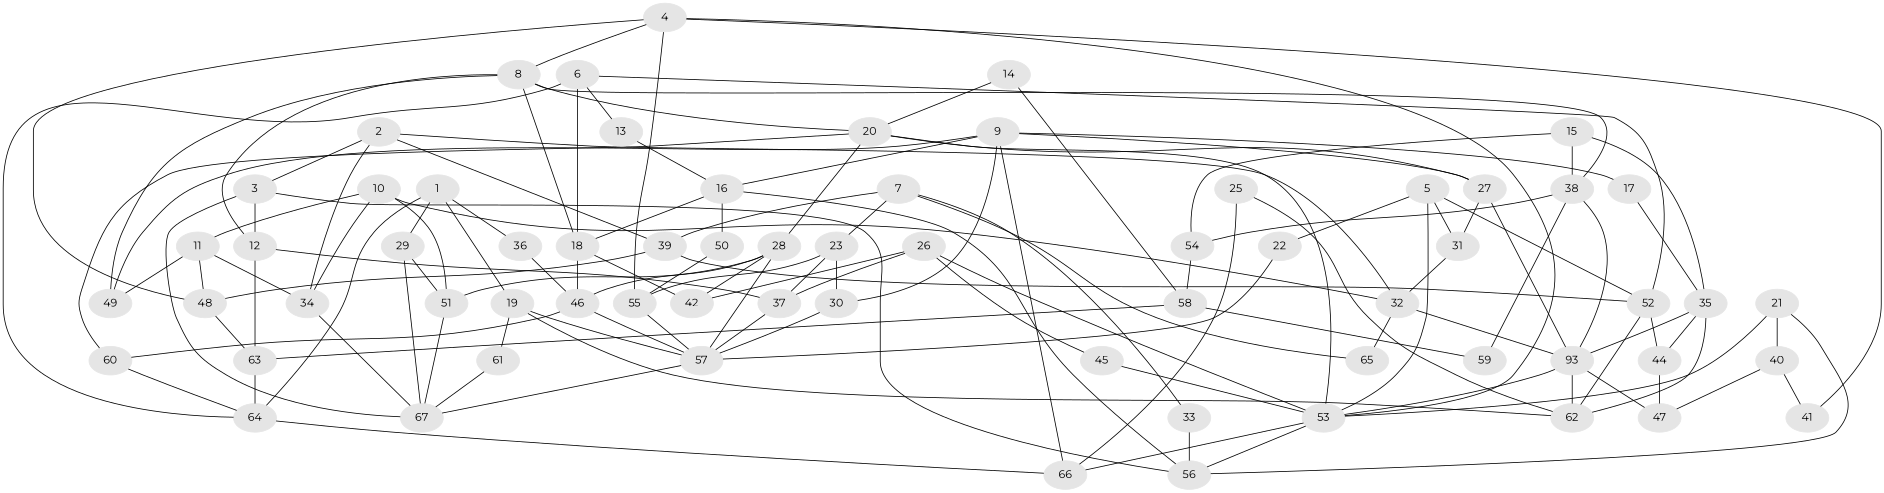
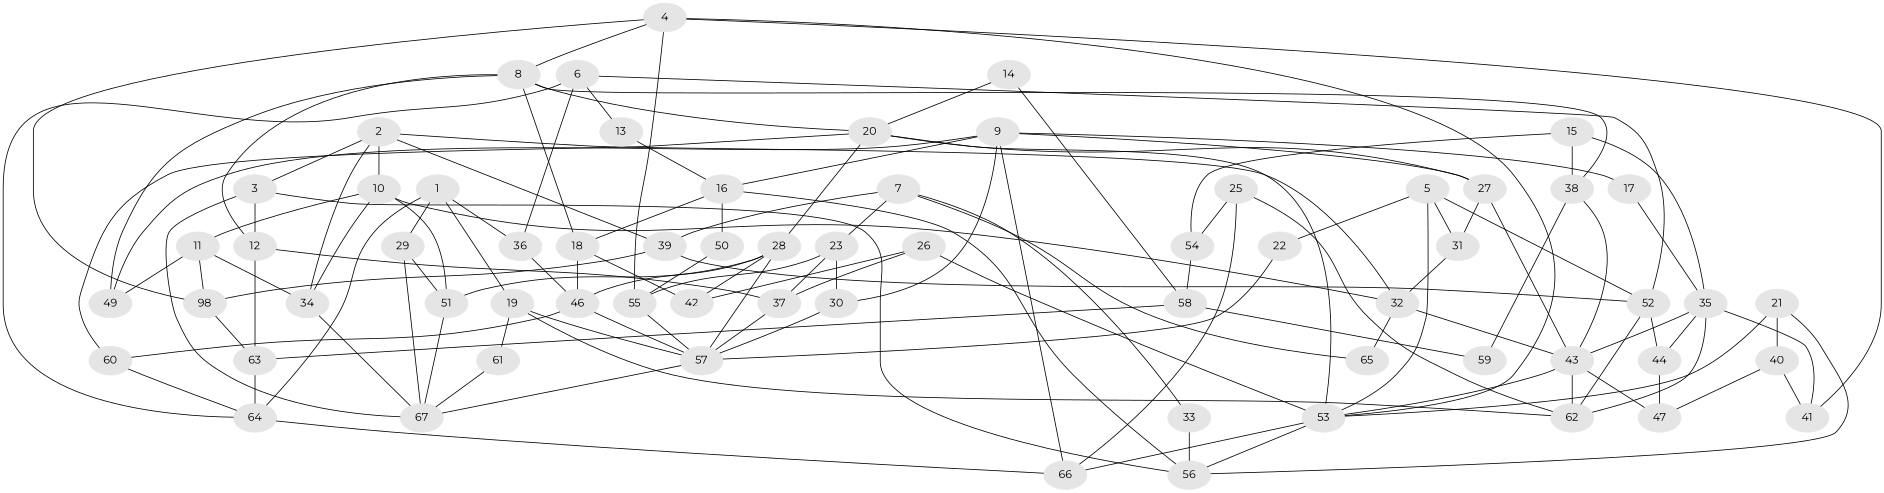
edge "6" -- "18": now "6" -- "36"
edge "2" -- "10": added
edge "38" -- "54": now "25" -- "54"
node "48": label "48" -> "98"
edge "35" -- "41": added
node "45": removed
node "93": label "93" -> "43"
